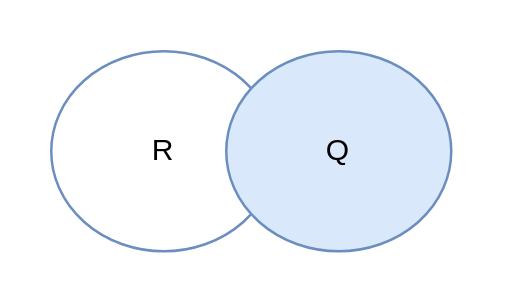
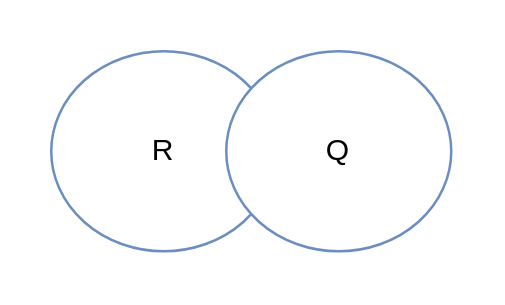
node "Q": fillcolor #dae8fc -> #ffffff
